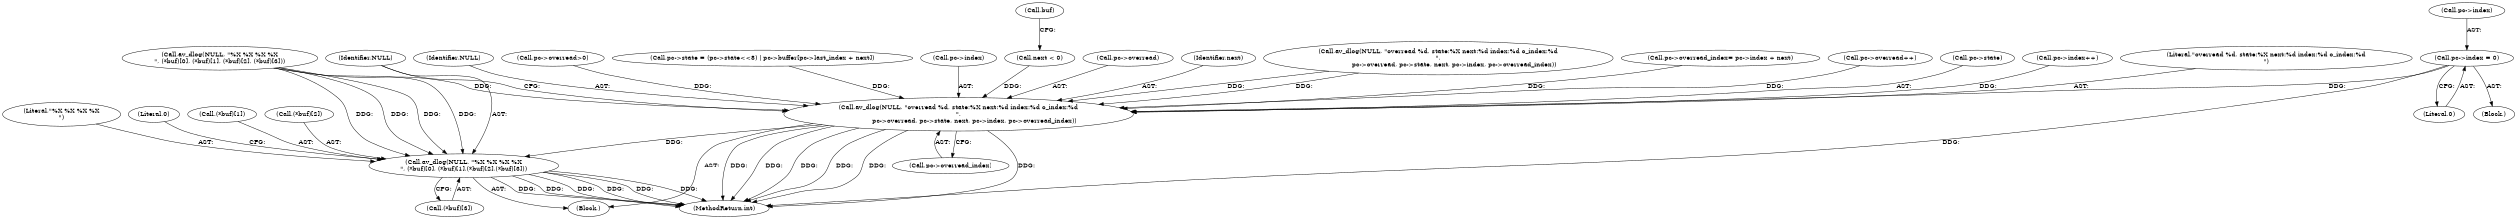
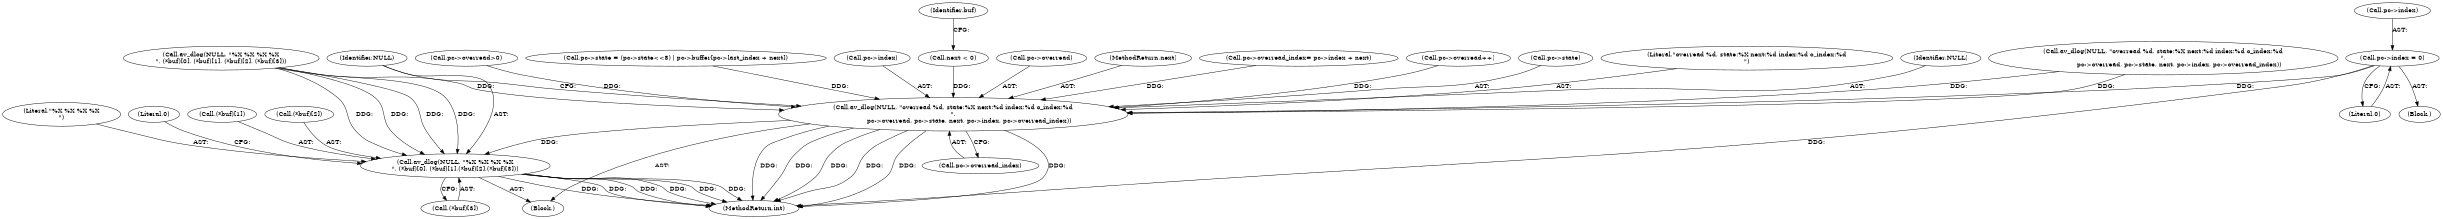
node "(Call,buf)": label "(Call,buf)" -> "(Identifier,buf)"
node "(Identifier,next)": label "(Identifier,next)" -> "(MethodReturn,next)"
node "(Call,pc->index++)": removed
